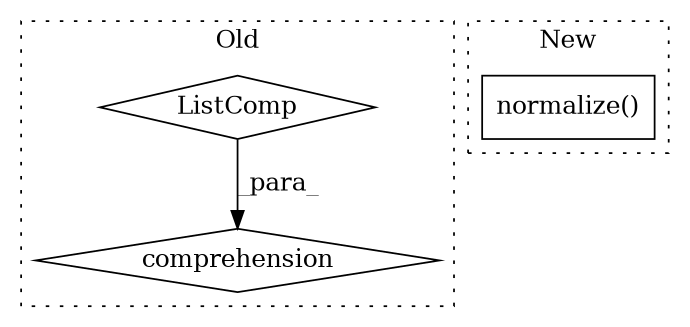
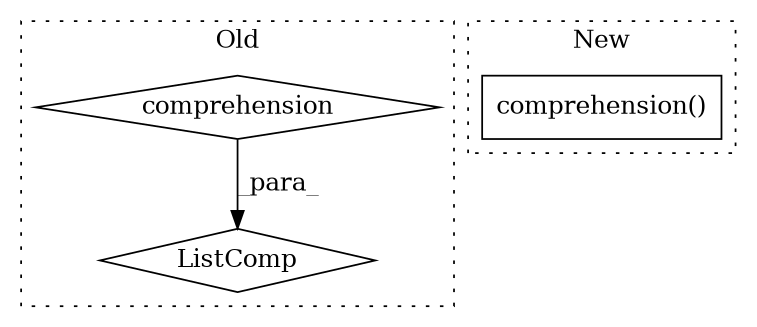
node "normalize()": label "normalize()" -> "comprehension()"
edge "ListComp" -> "comprehension": reversed
